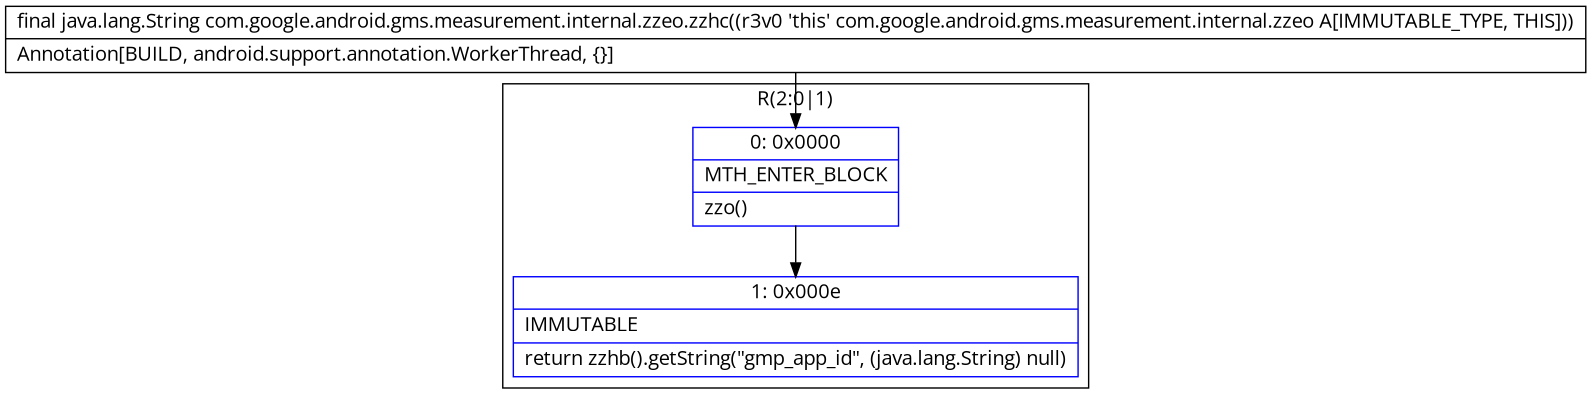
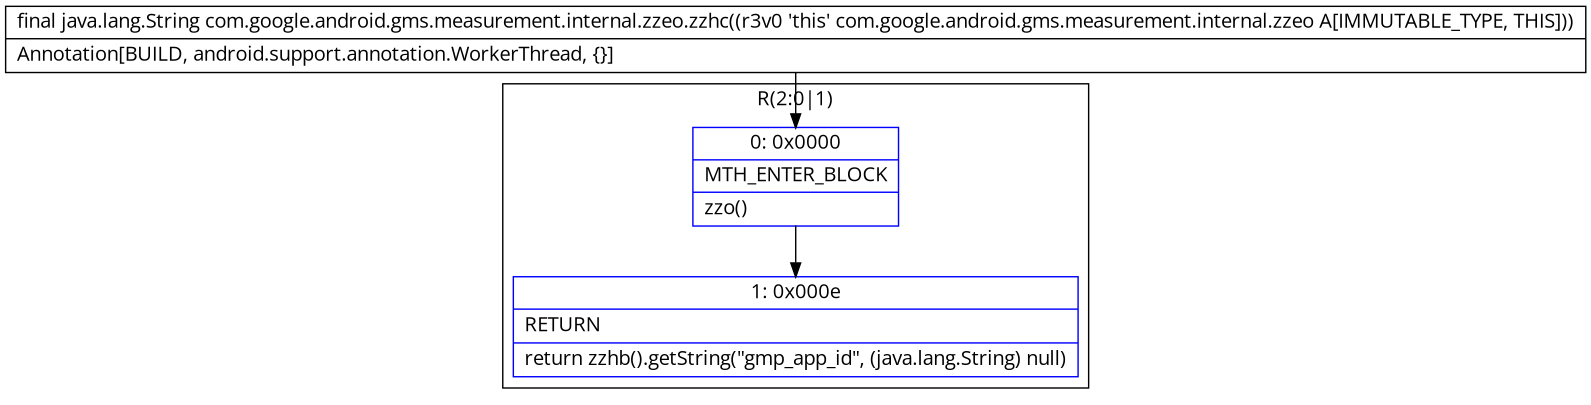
node "1: 0x000e": text "IMMUTABLE" -> "RETURN"
